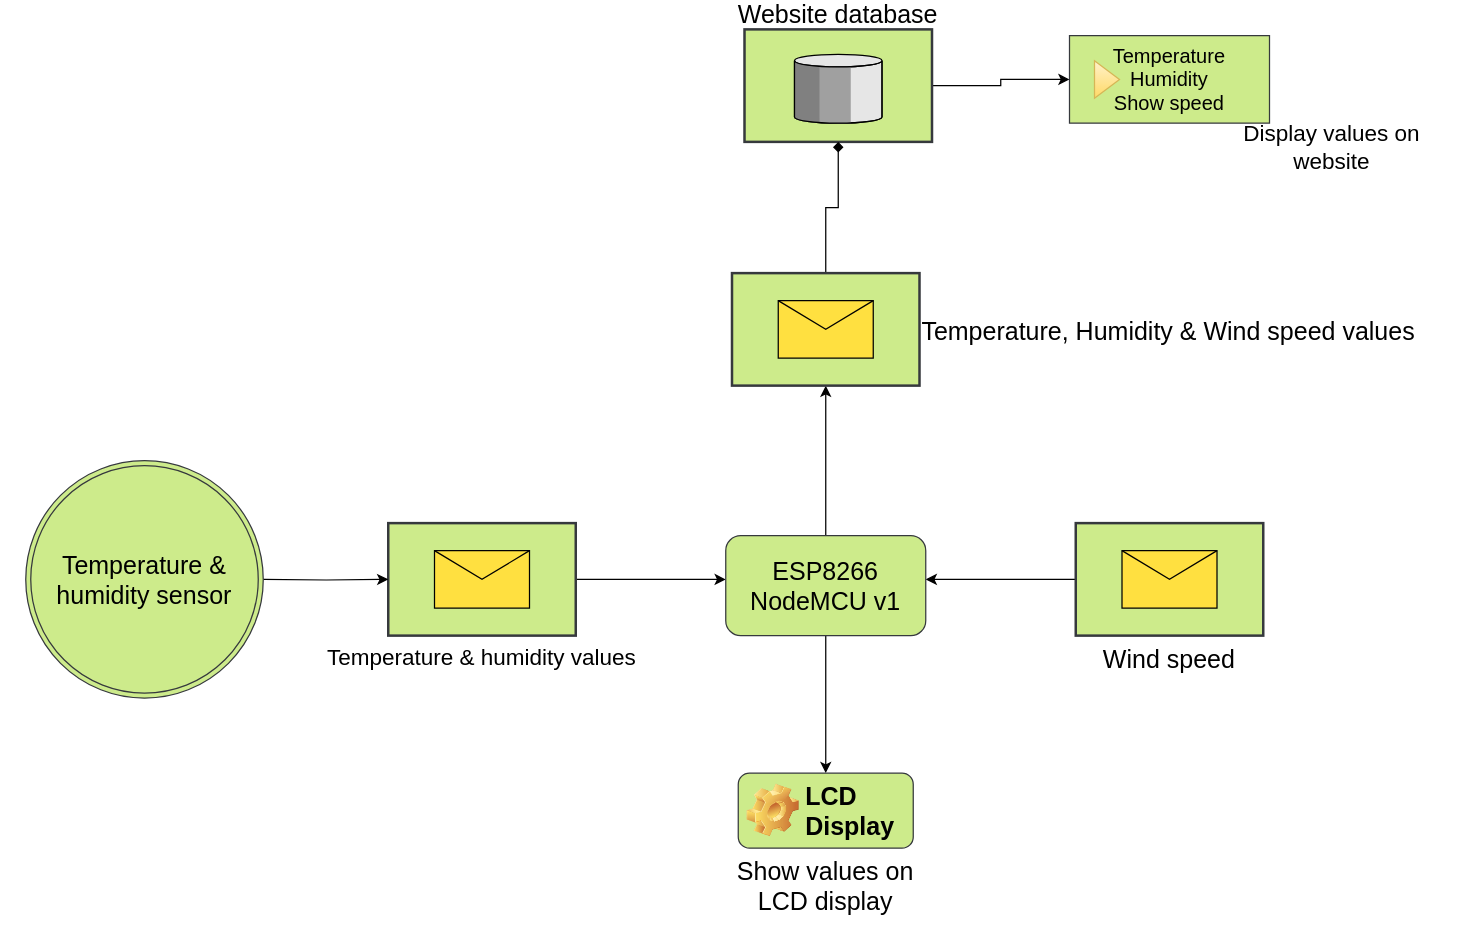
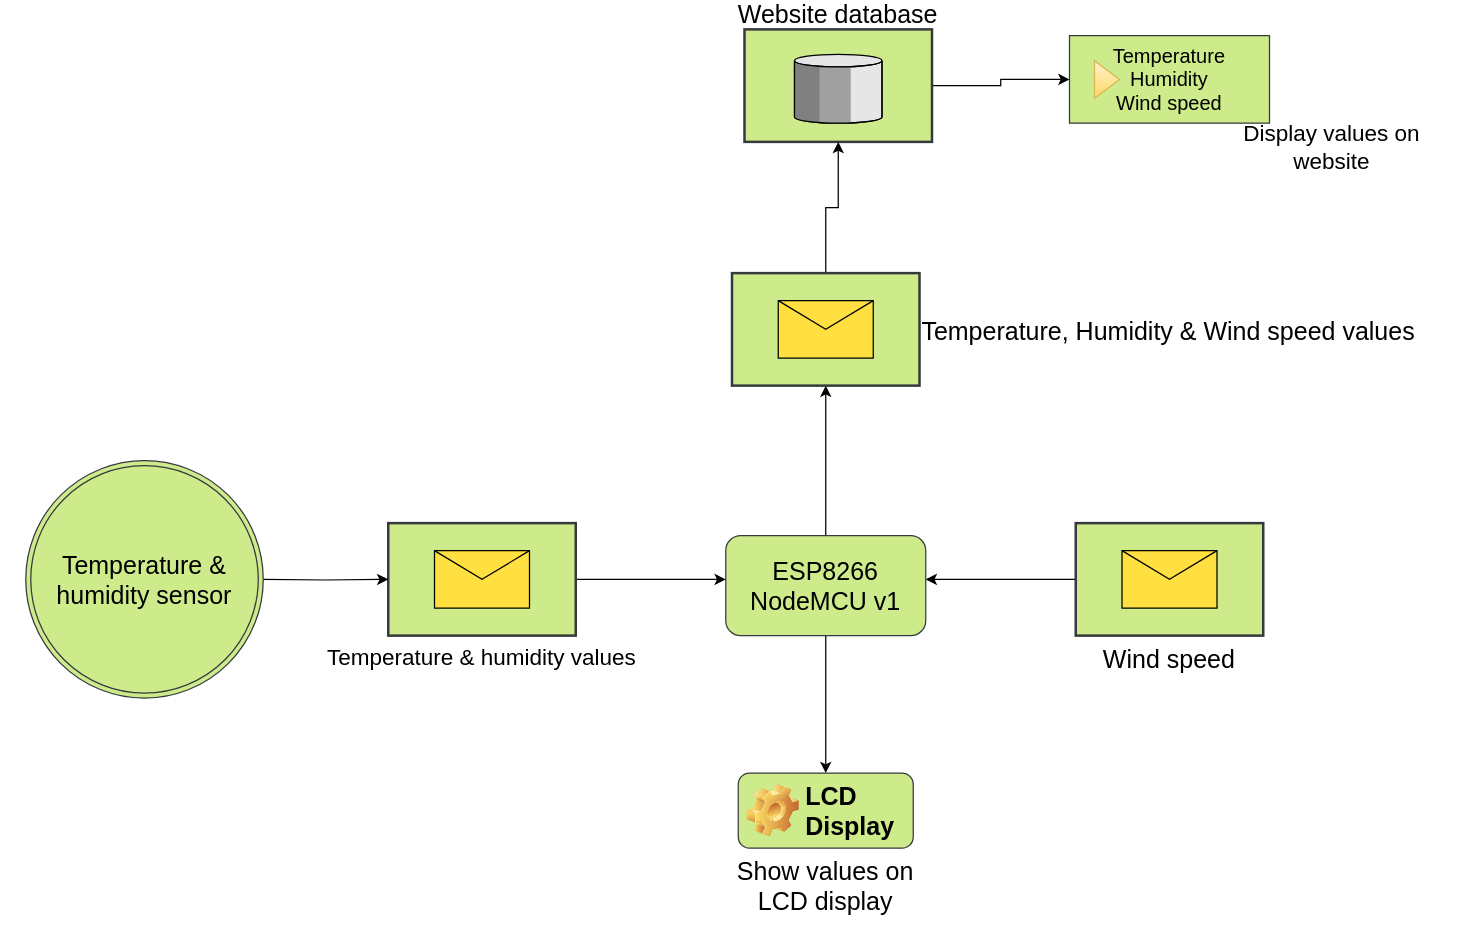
node "Temperature Humidity Show speed": label "Temperature Humidity Show speed" -> "Temperature Humidity Wind speed"
edge "Temperature, Humidity & Wind speed values" -> "Website database": arrowhead diamond -> classic
